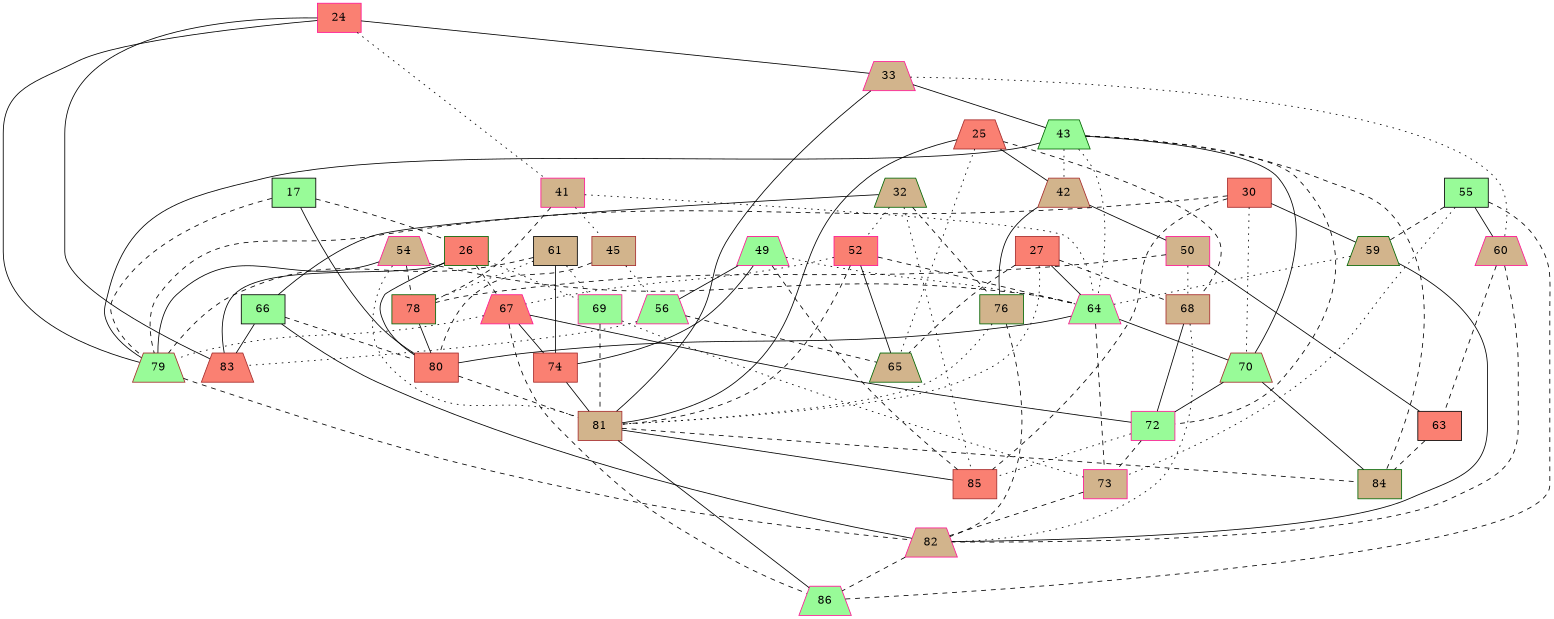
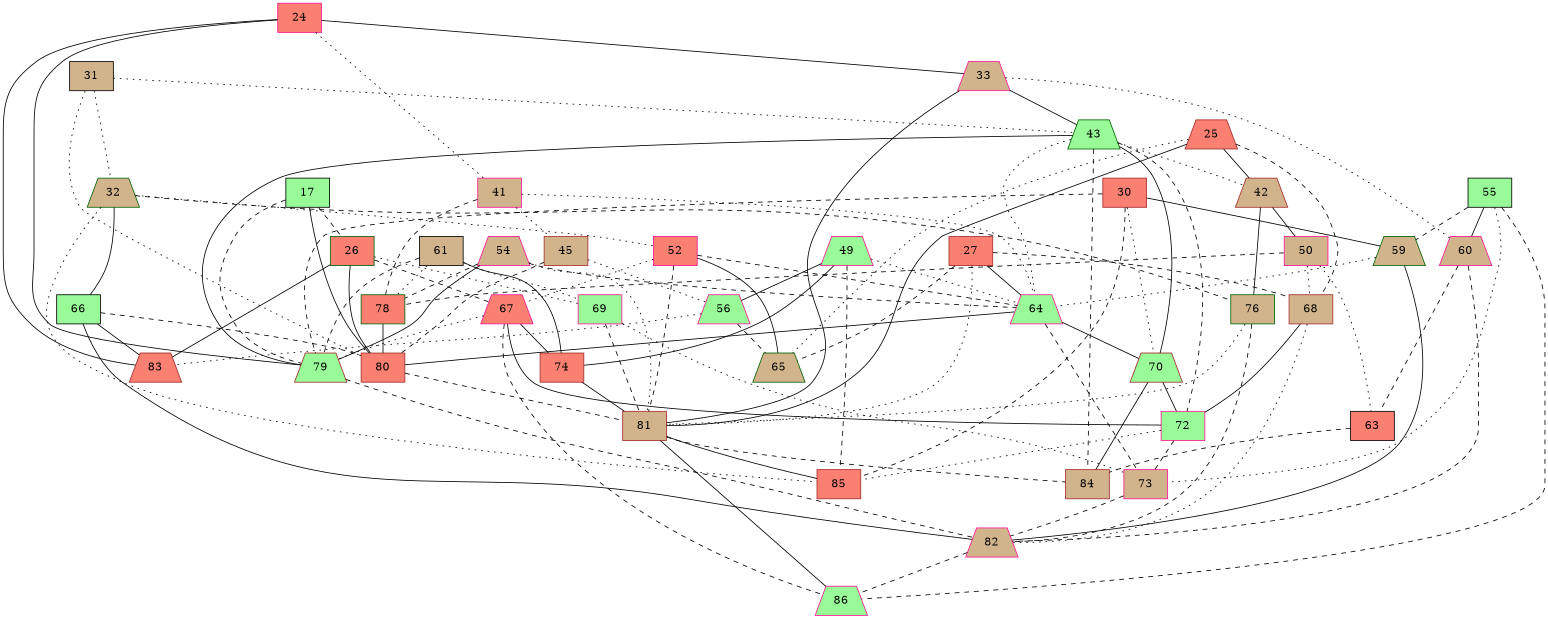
node "31": added
edge "50" -- "63": style solid -> dotted
node "84": color darkgreen -> brown
